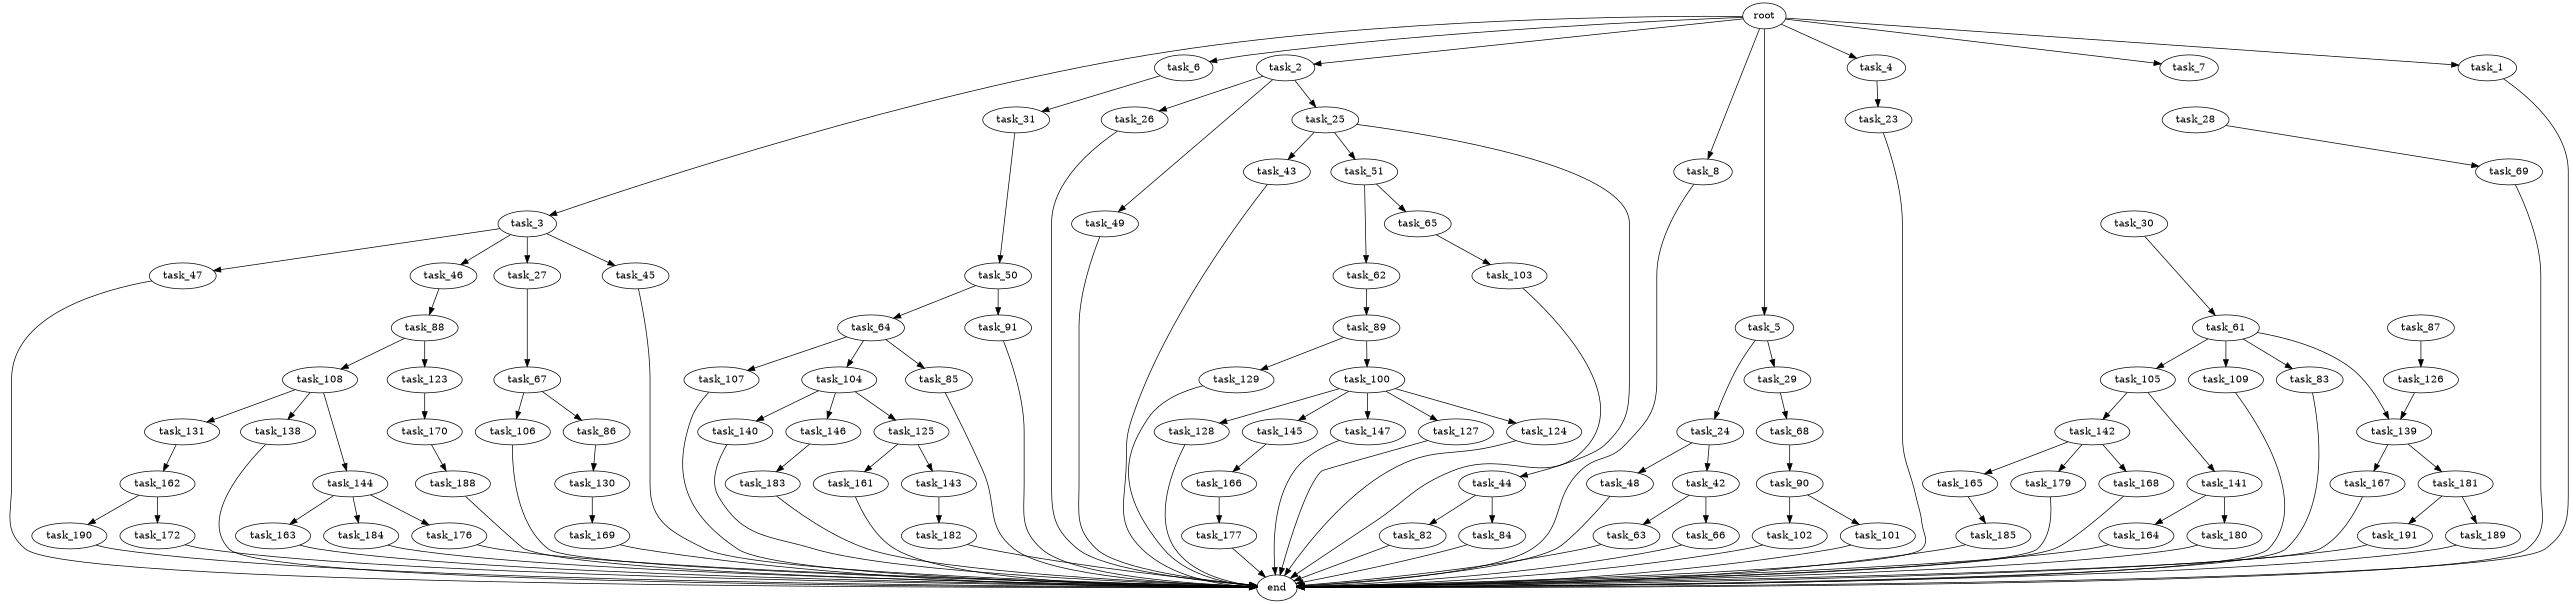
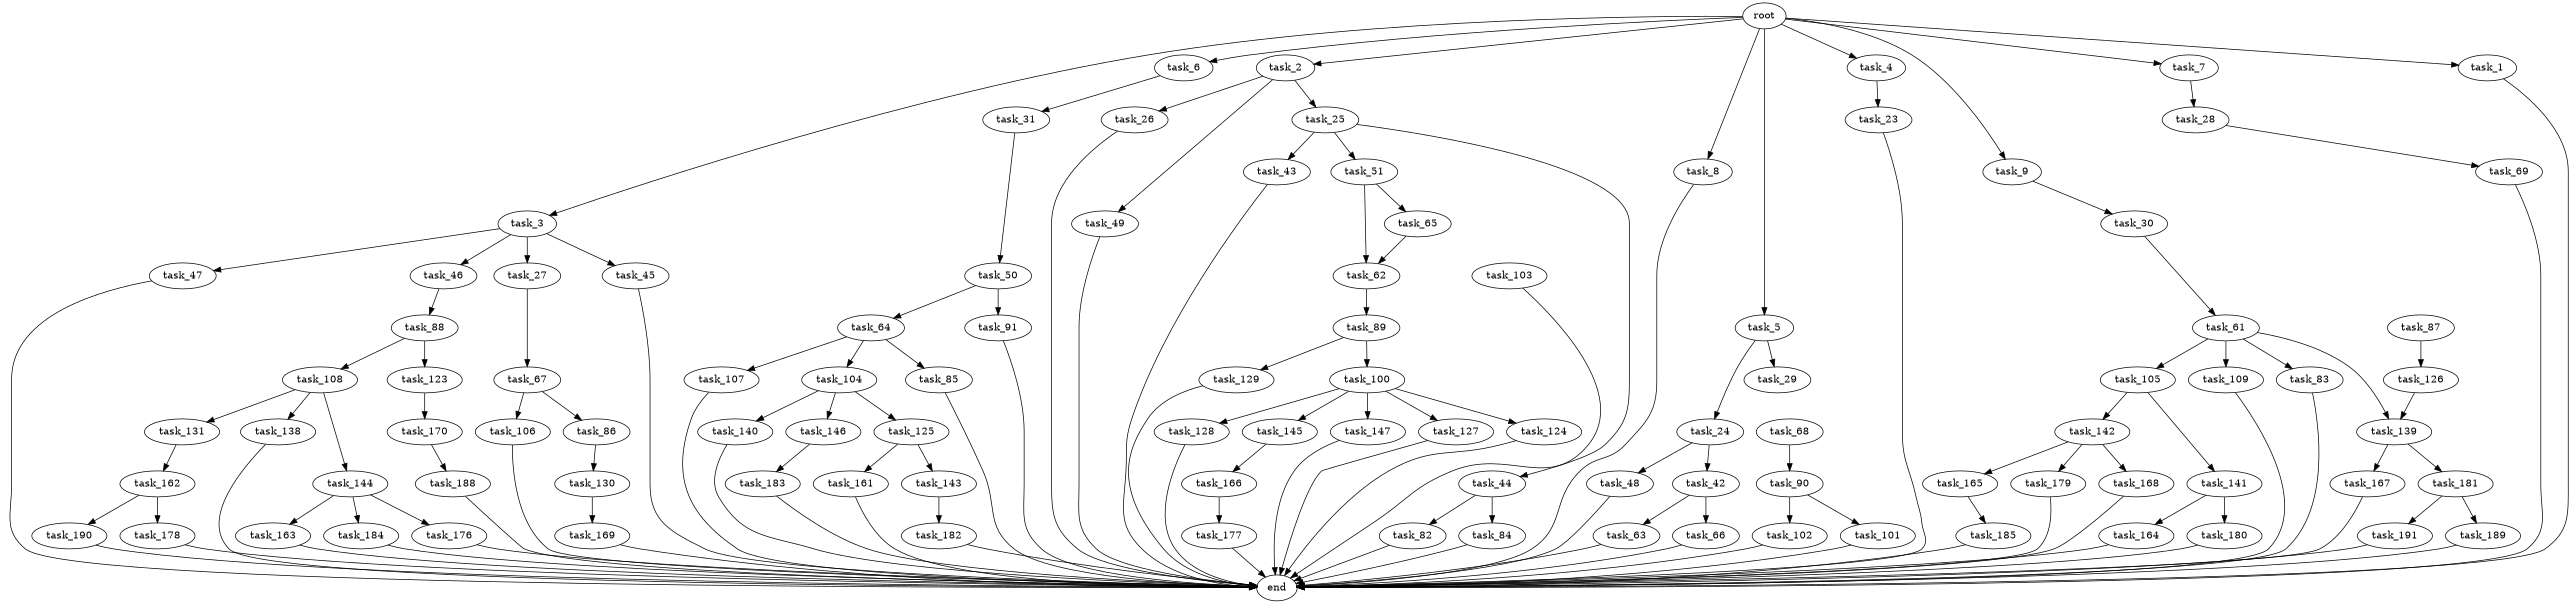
edge "task_7" -> "task_28": added
node "task_9": added
edge "task_65" -> "task_103": now "task_65" -> "task_62"
edge "task_29" -> "task_68": removed
node "task_172": label "task_172" -> "task_178"
